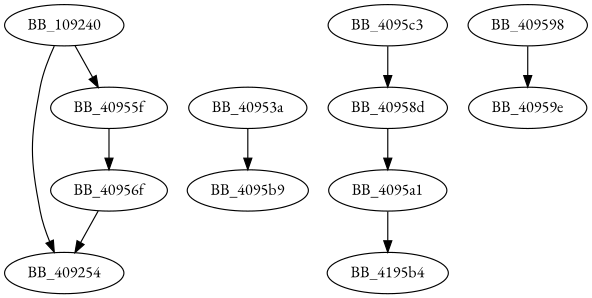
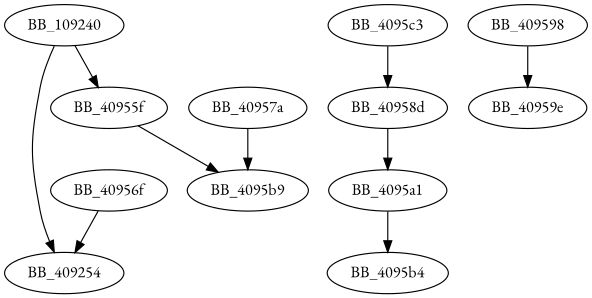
node "BB_40953a": label "BB_40953a" -> "BB_40957a"
edge "BB_40955f" -> "BB_40956f": now "BB_40955f" -> "BB_4095b9"
node "BB_4195b4": label "BB_4195b4" -> "BB_4095b4"
